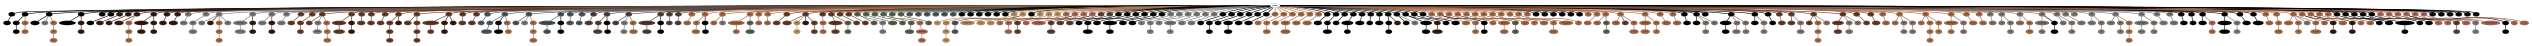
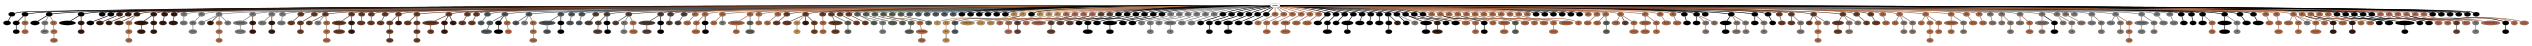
node "3s1:0": added
node "21s1:0": removed
edge "74:1" -- "74:2": color #bb8b54 -> #503d33
